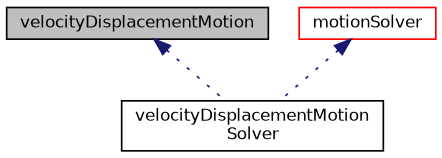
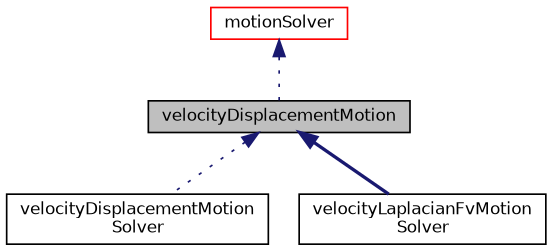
edge "velocityDisplacementMotion Solver" -> "motionSolver": now "velocityDisplacementMotion" -> "motionSolver"
node "velocityLaplacianFvMotion Solver": added
